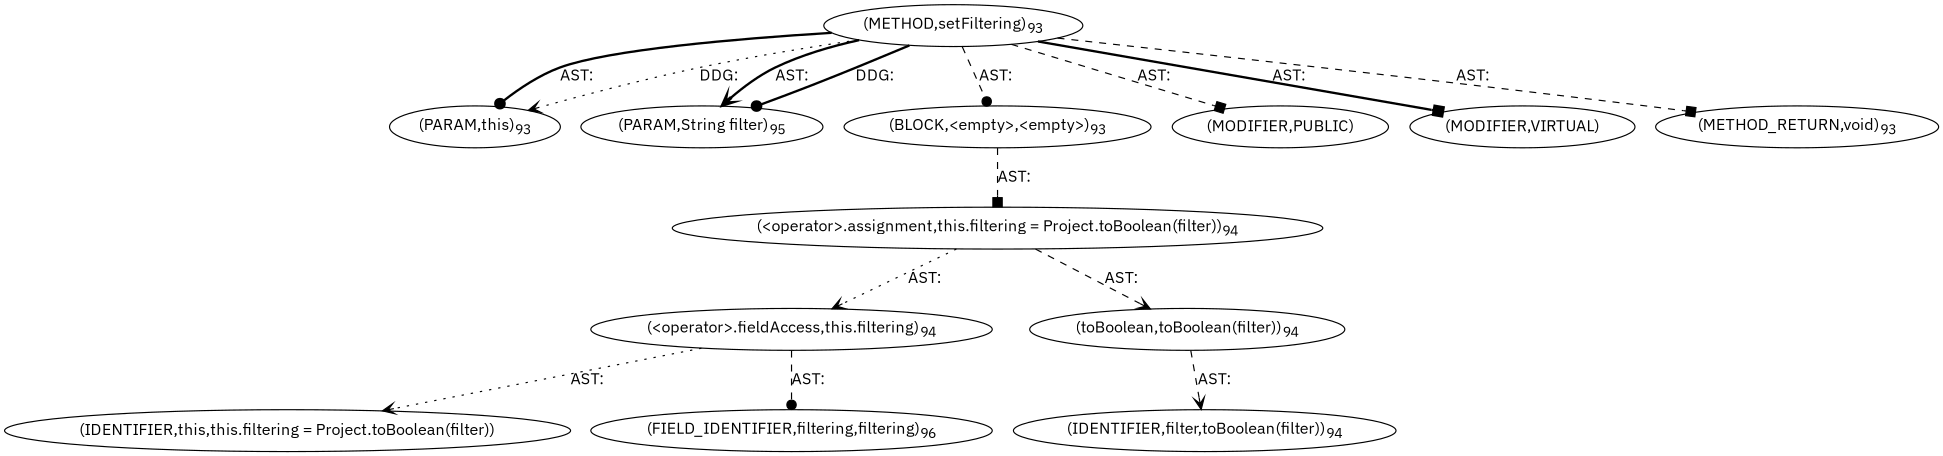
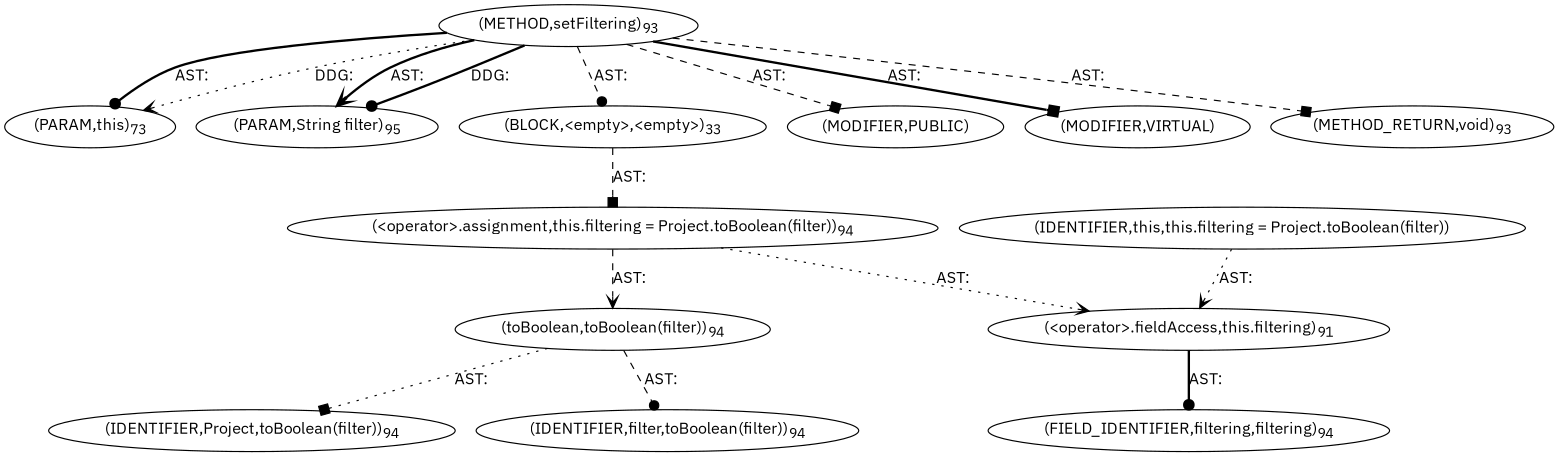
node "(PARAM,this)": text "93" -> "73"
node "(BLOCK,<empty>,<empty>)": text "93" -> "33"
node "(<operator>.fieldAccess,this.filtering)": text "94" -> "91"
edge "(toBoolean,toBoolean(filter))" -> "(IDENTIFIER,filter,toBoolean(filter))": arrowhead vee -> dot
edge "(<operator>.fieldAccess,this.filtering)" -> "(FIELD_IDENTIFIER,filtering,filtering)": style dashed -> bold
edge "(<operator>.fieldAccess,this.filtering)" -> "(IDENTIFIER,this,this.filtering = Project.toBoolean(filter))": reversed
node "(FIELD_IDENTIFIER,filtering,filtering)": text "96" -> "94"
node "(IDENTIFIER,Project,toBoolean(filter))": added
